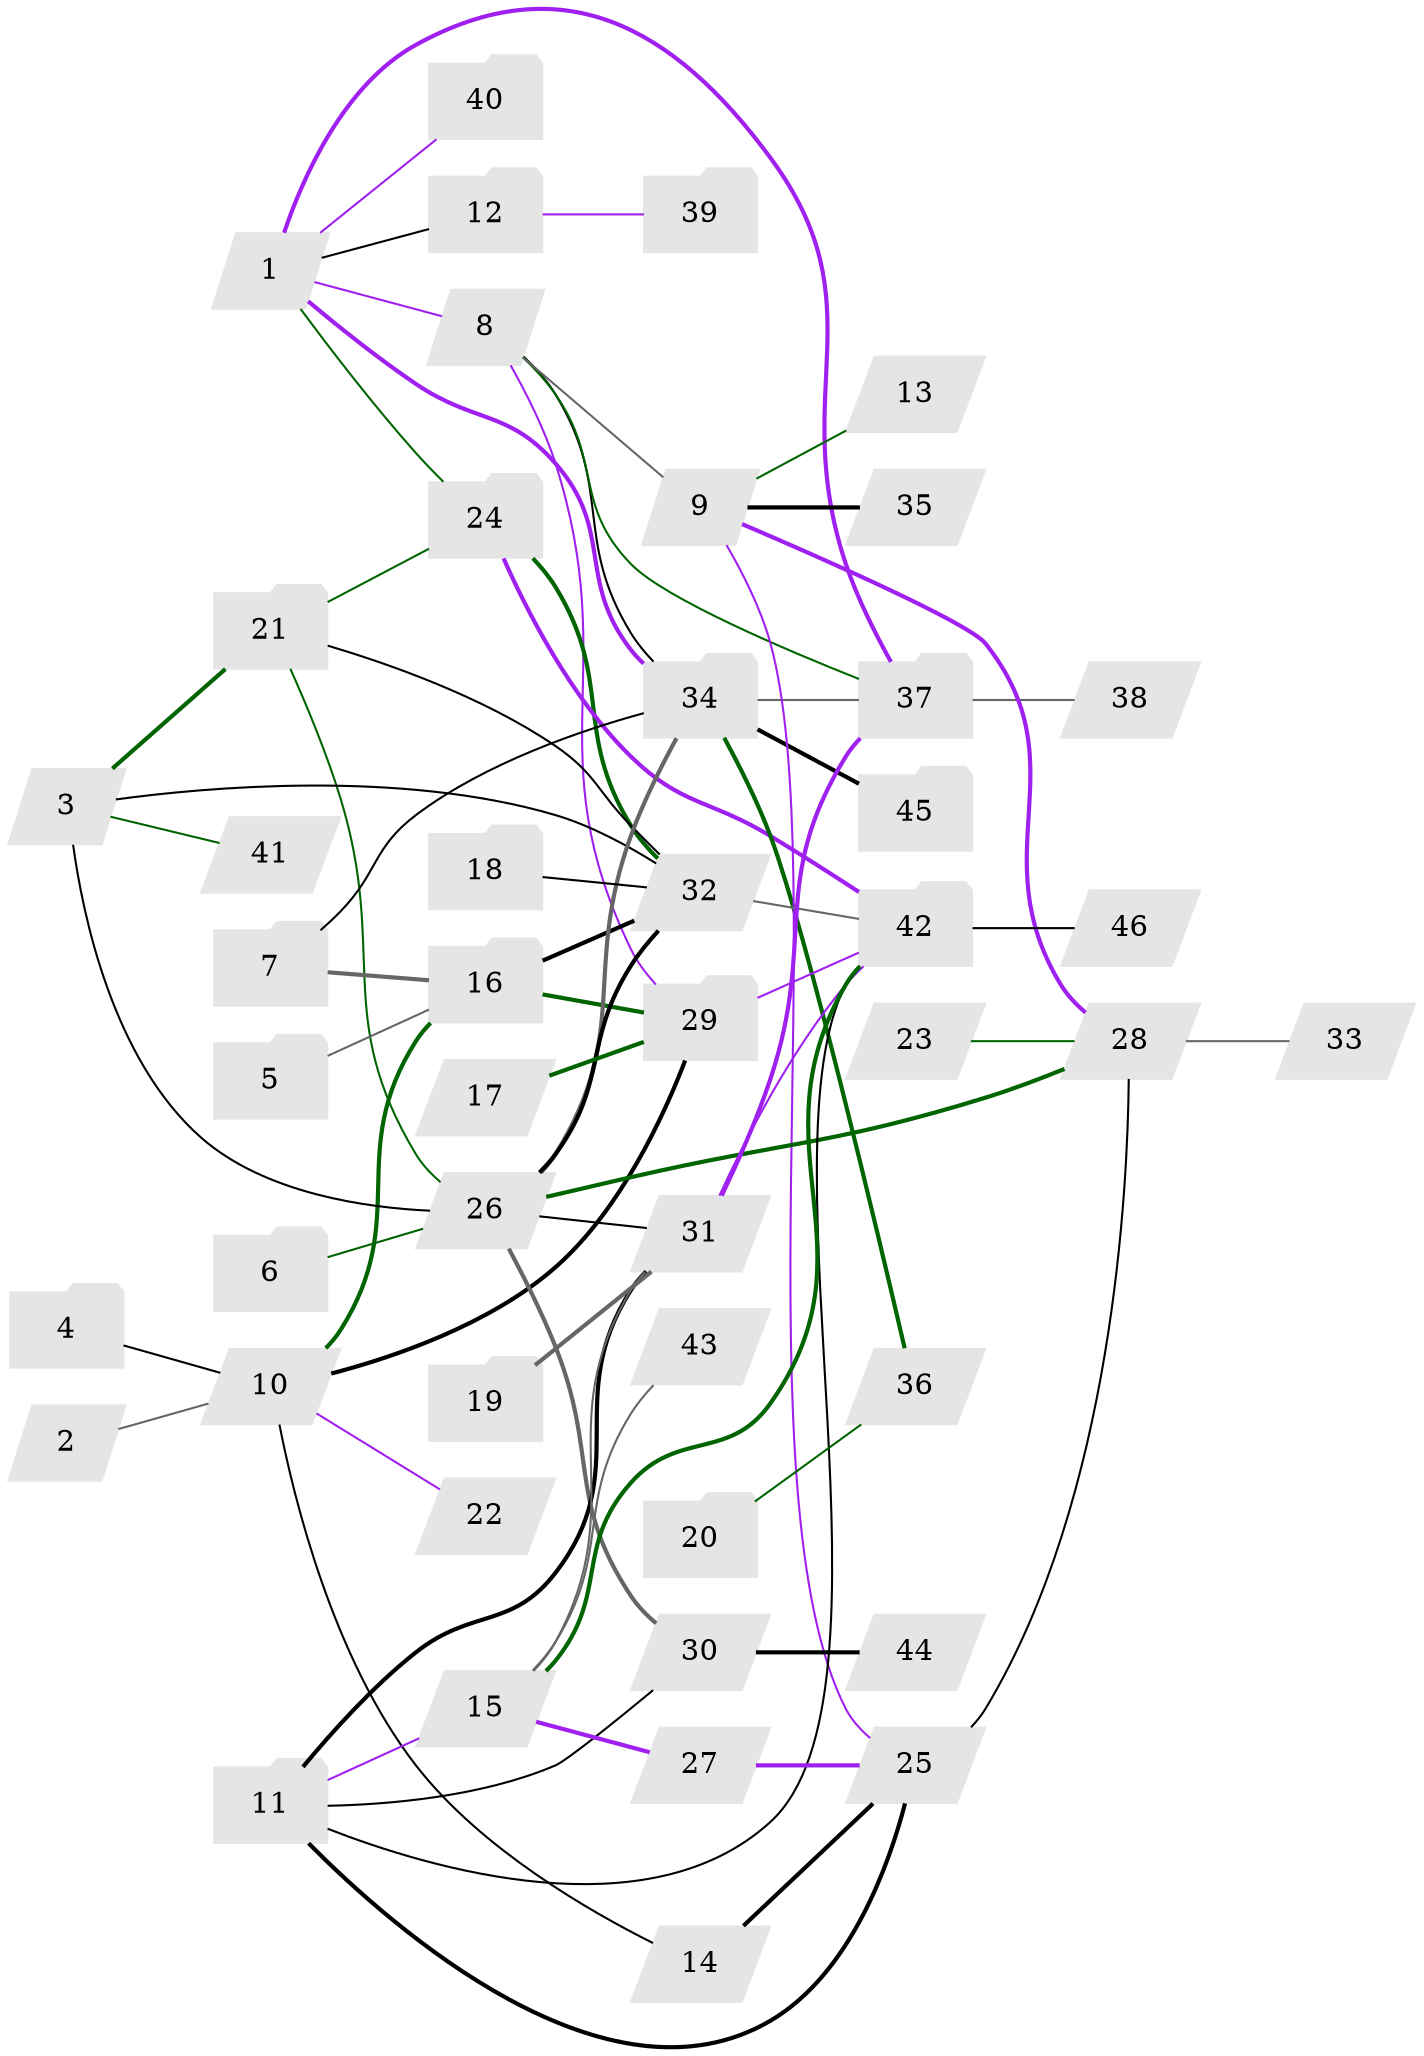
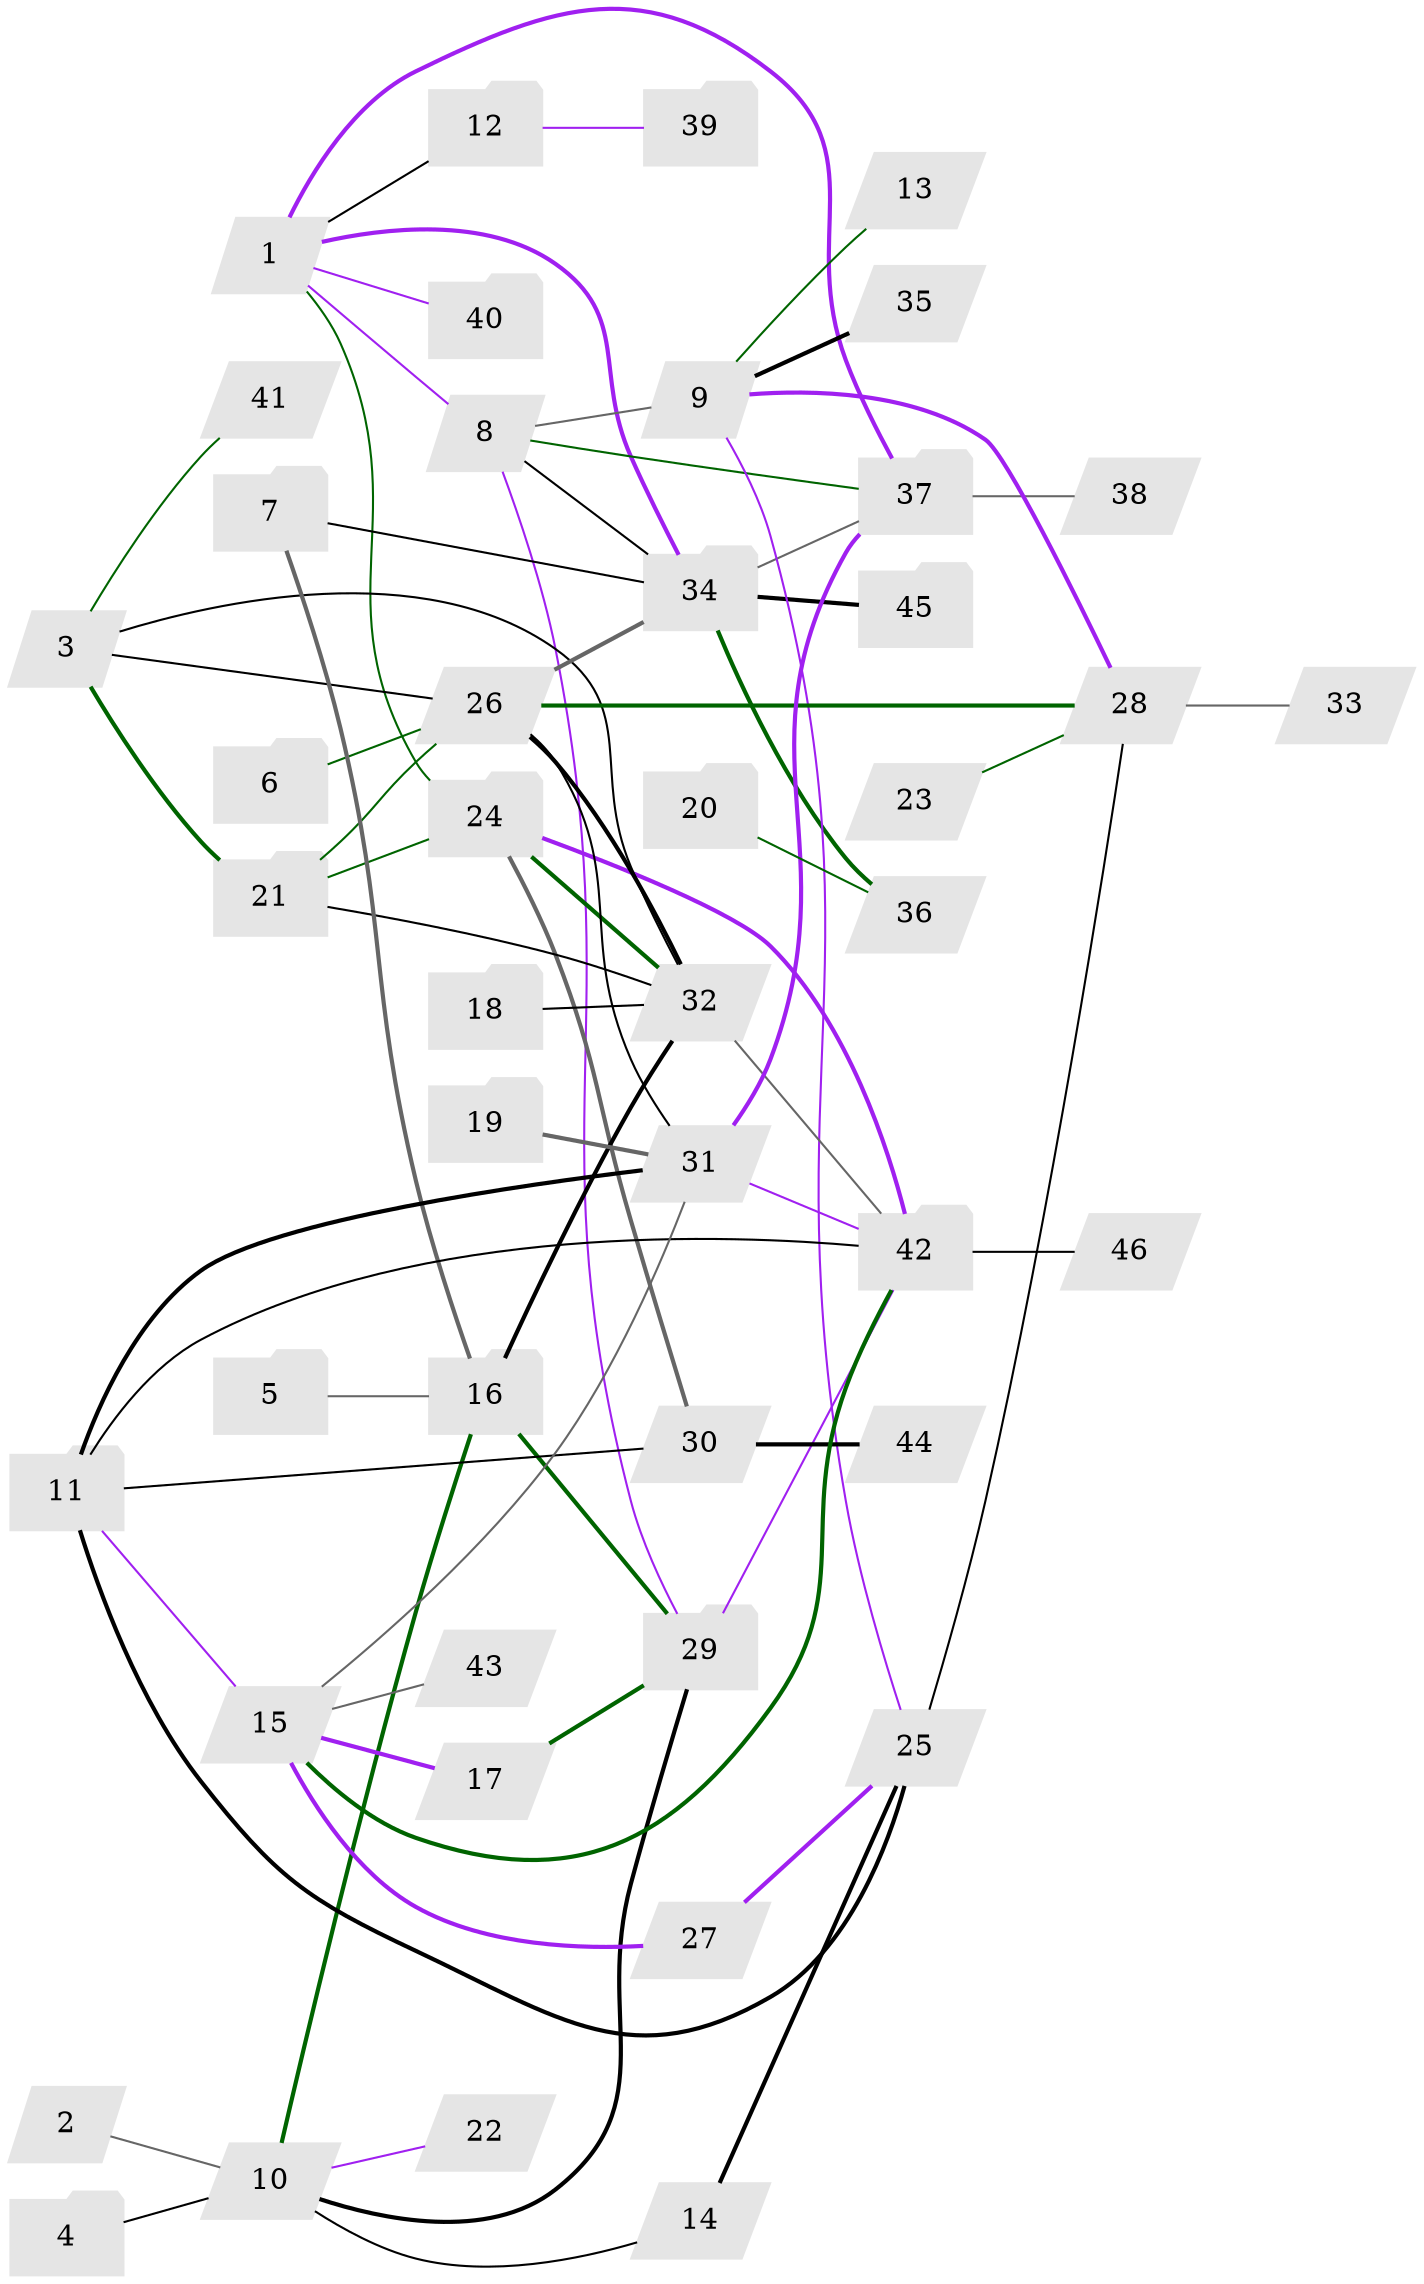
edge "26" -- "30": now "24" -- "30"
edge "15" -- "17": added
